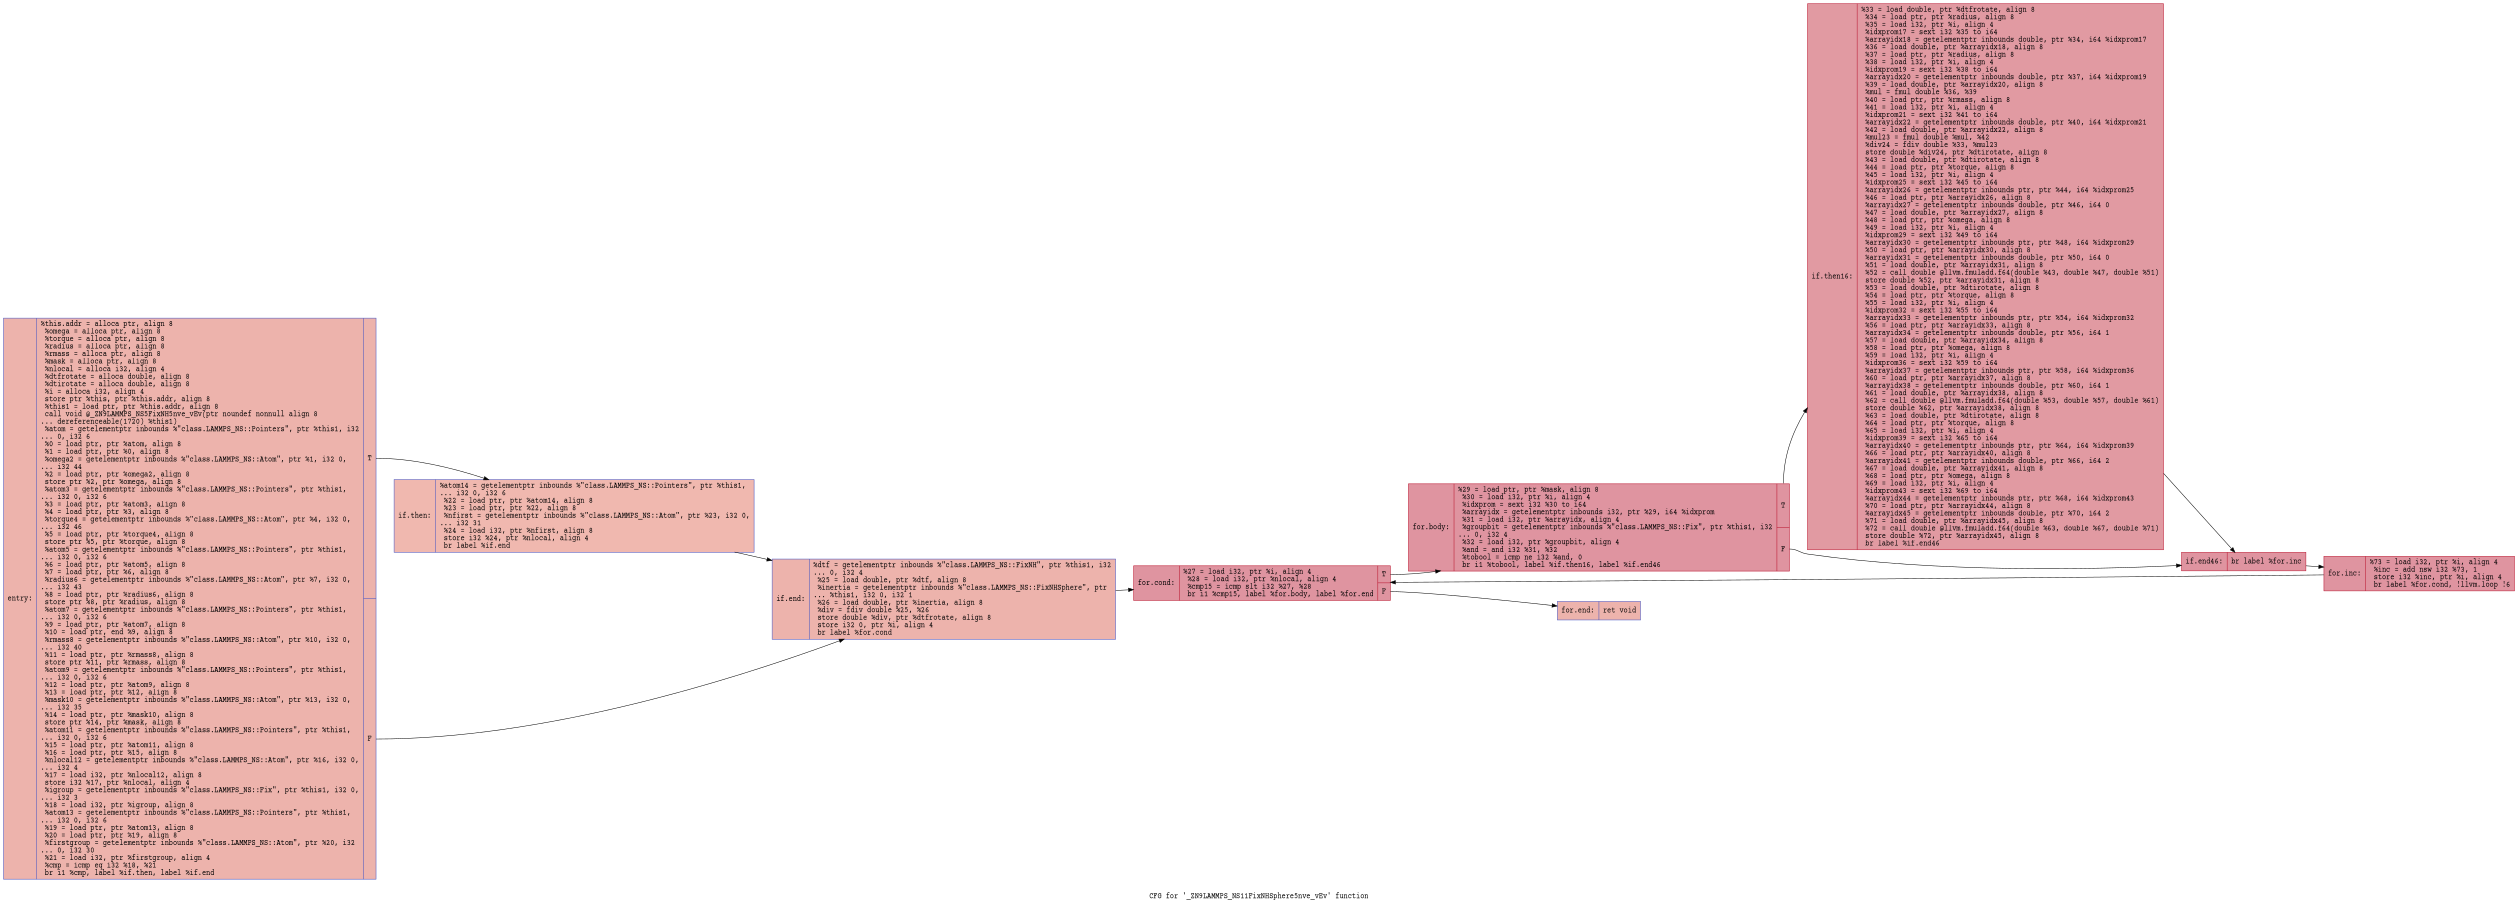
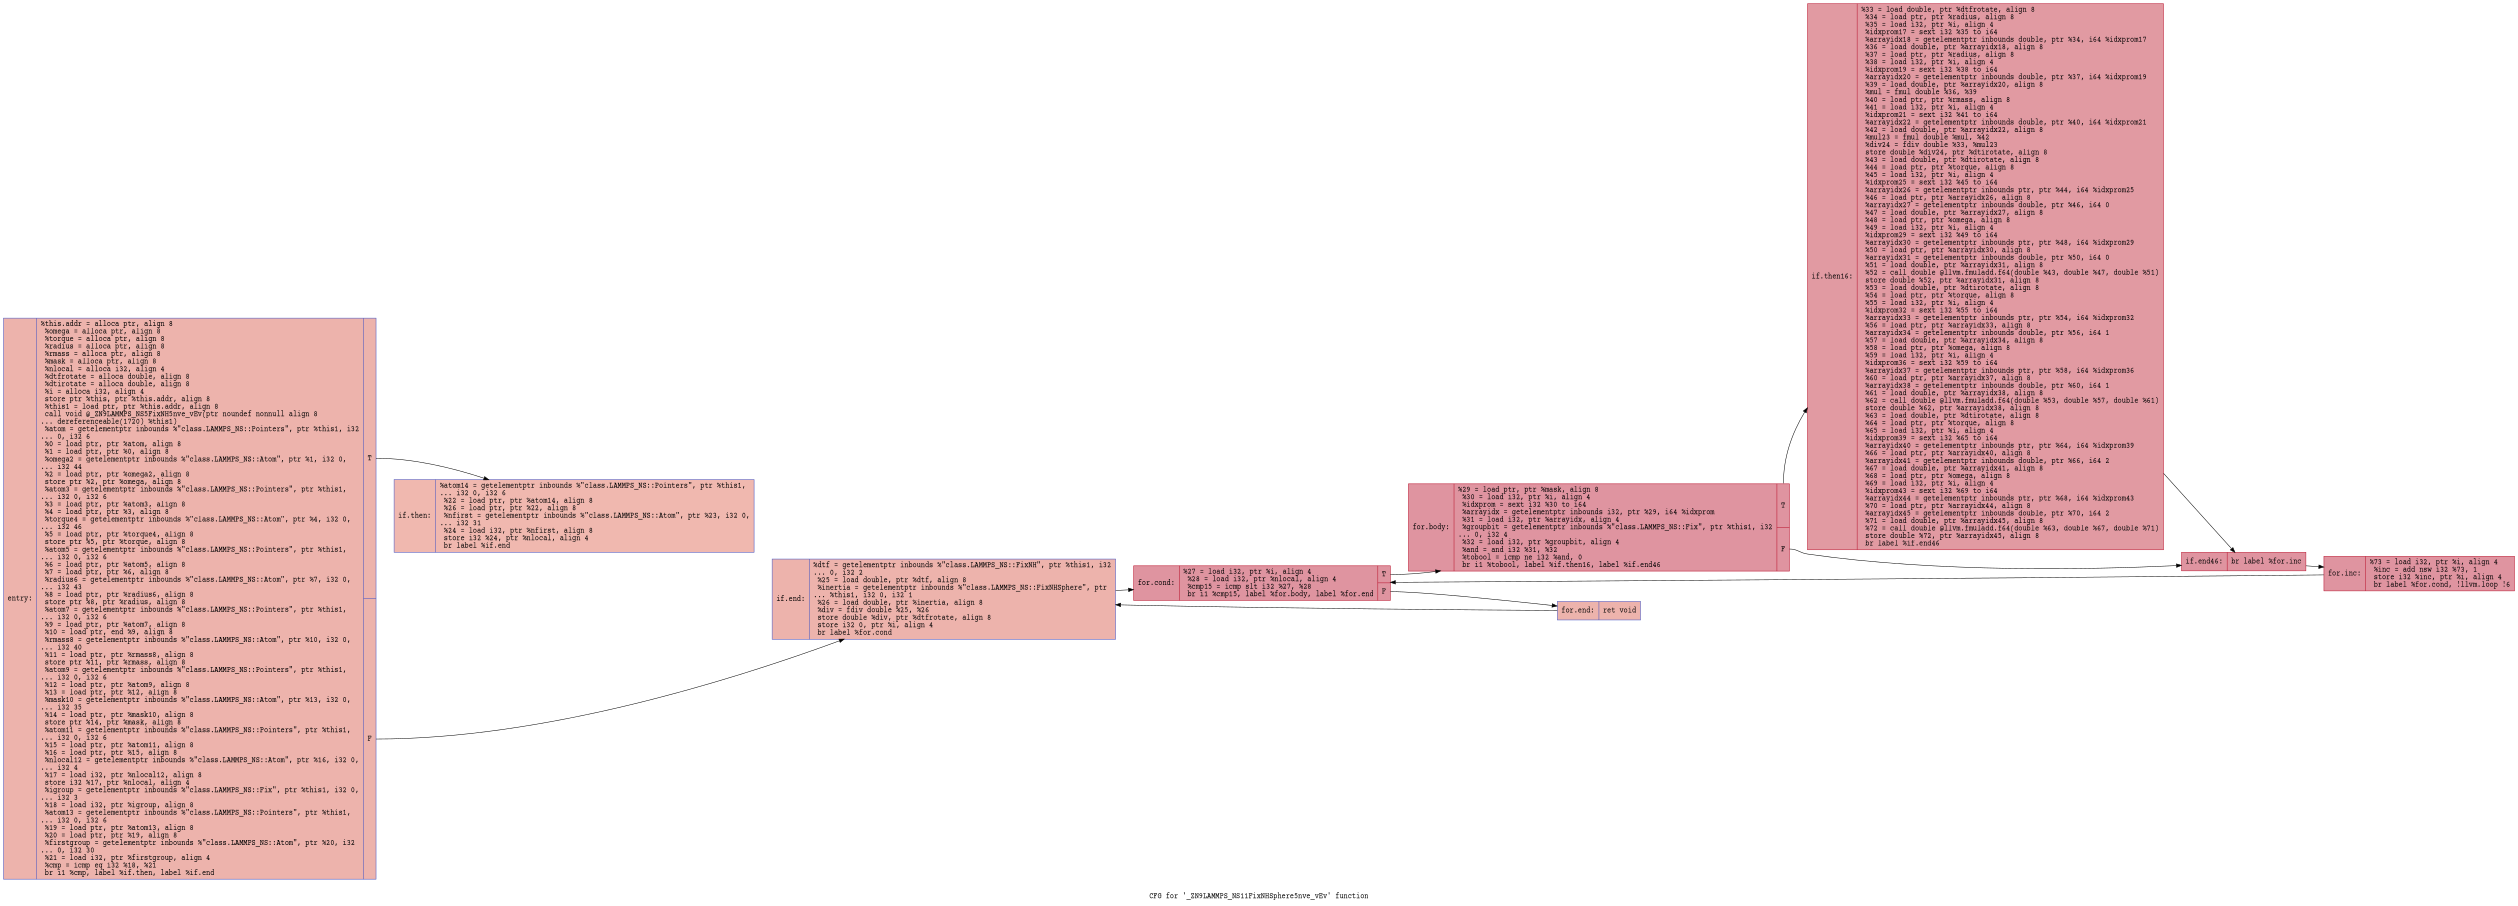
node "if.then:": text "%23 = load ptr, ptr %22, align 8" -> "%26 = load ptr, ptr %22, align 8"
edge "if.then:" -> "if.end:": now "for.end:" -> "if.end:"
node "if.end:": text "... 0, i32 4" -> "... 0, i32 2"
